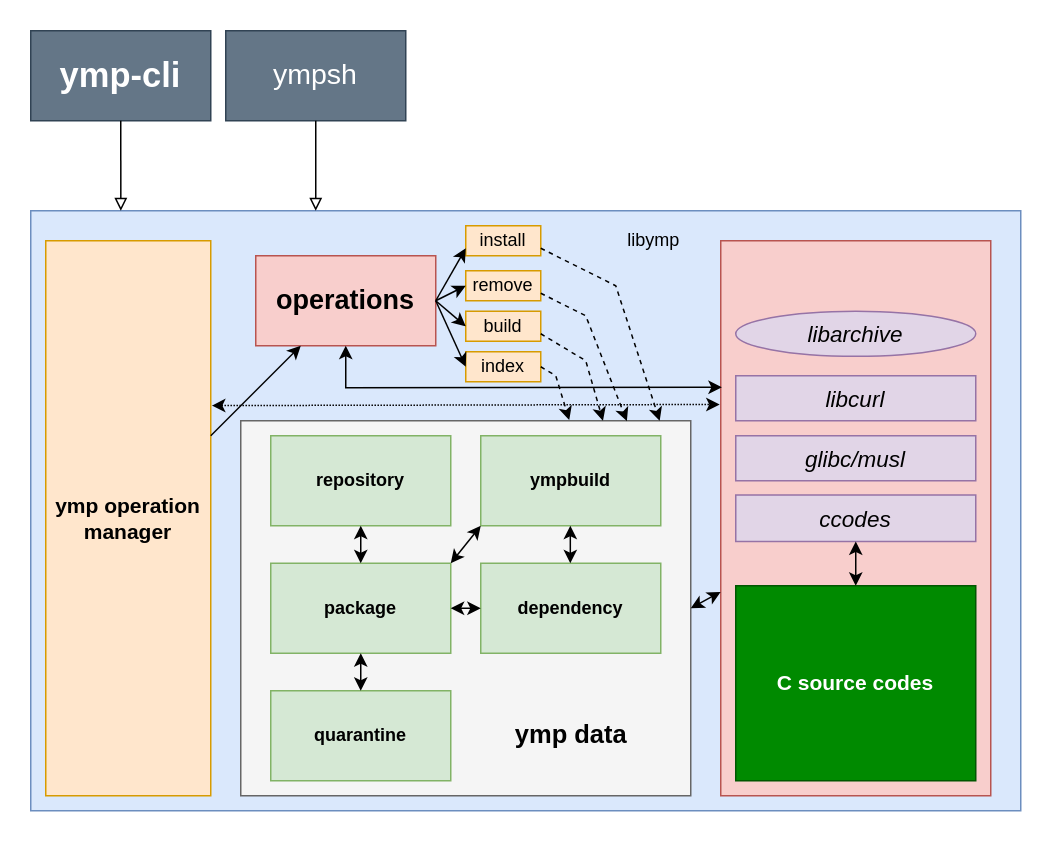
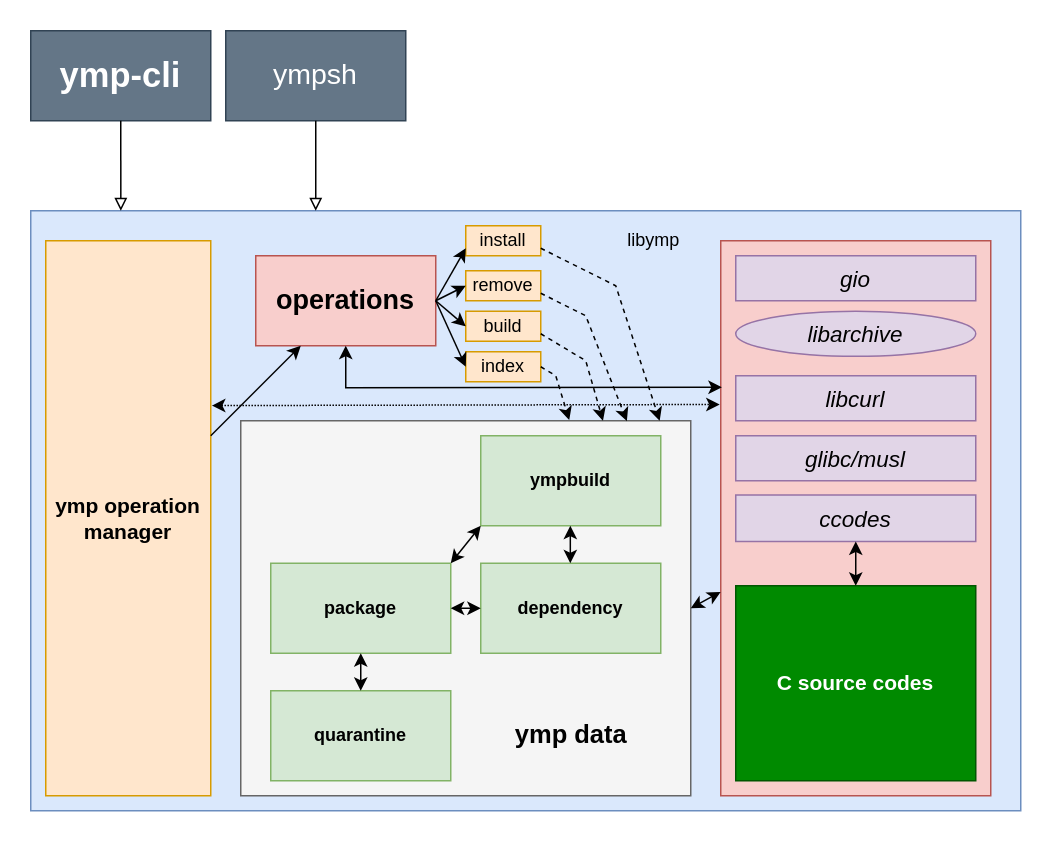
node "gio": added
node "repository": removed
edge "repository" -- "package": removed
